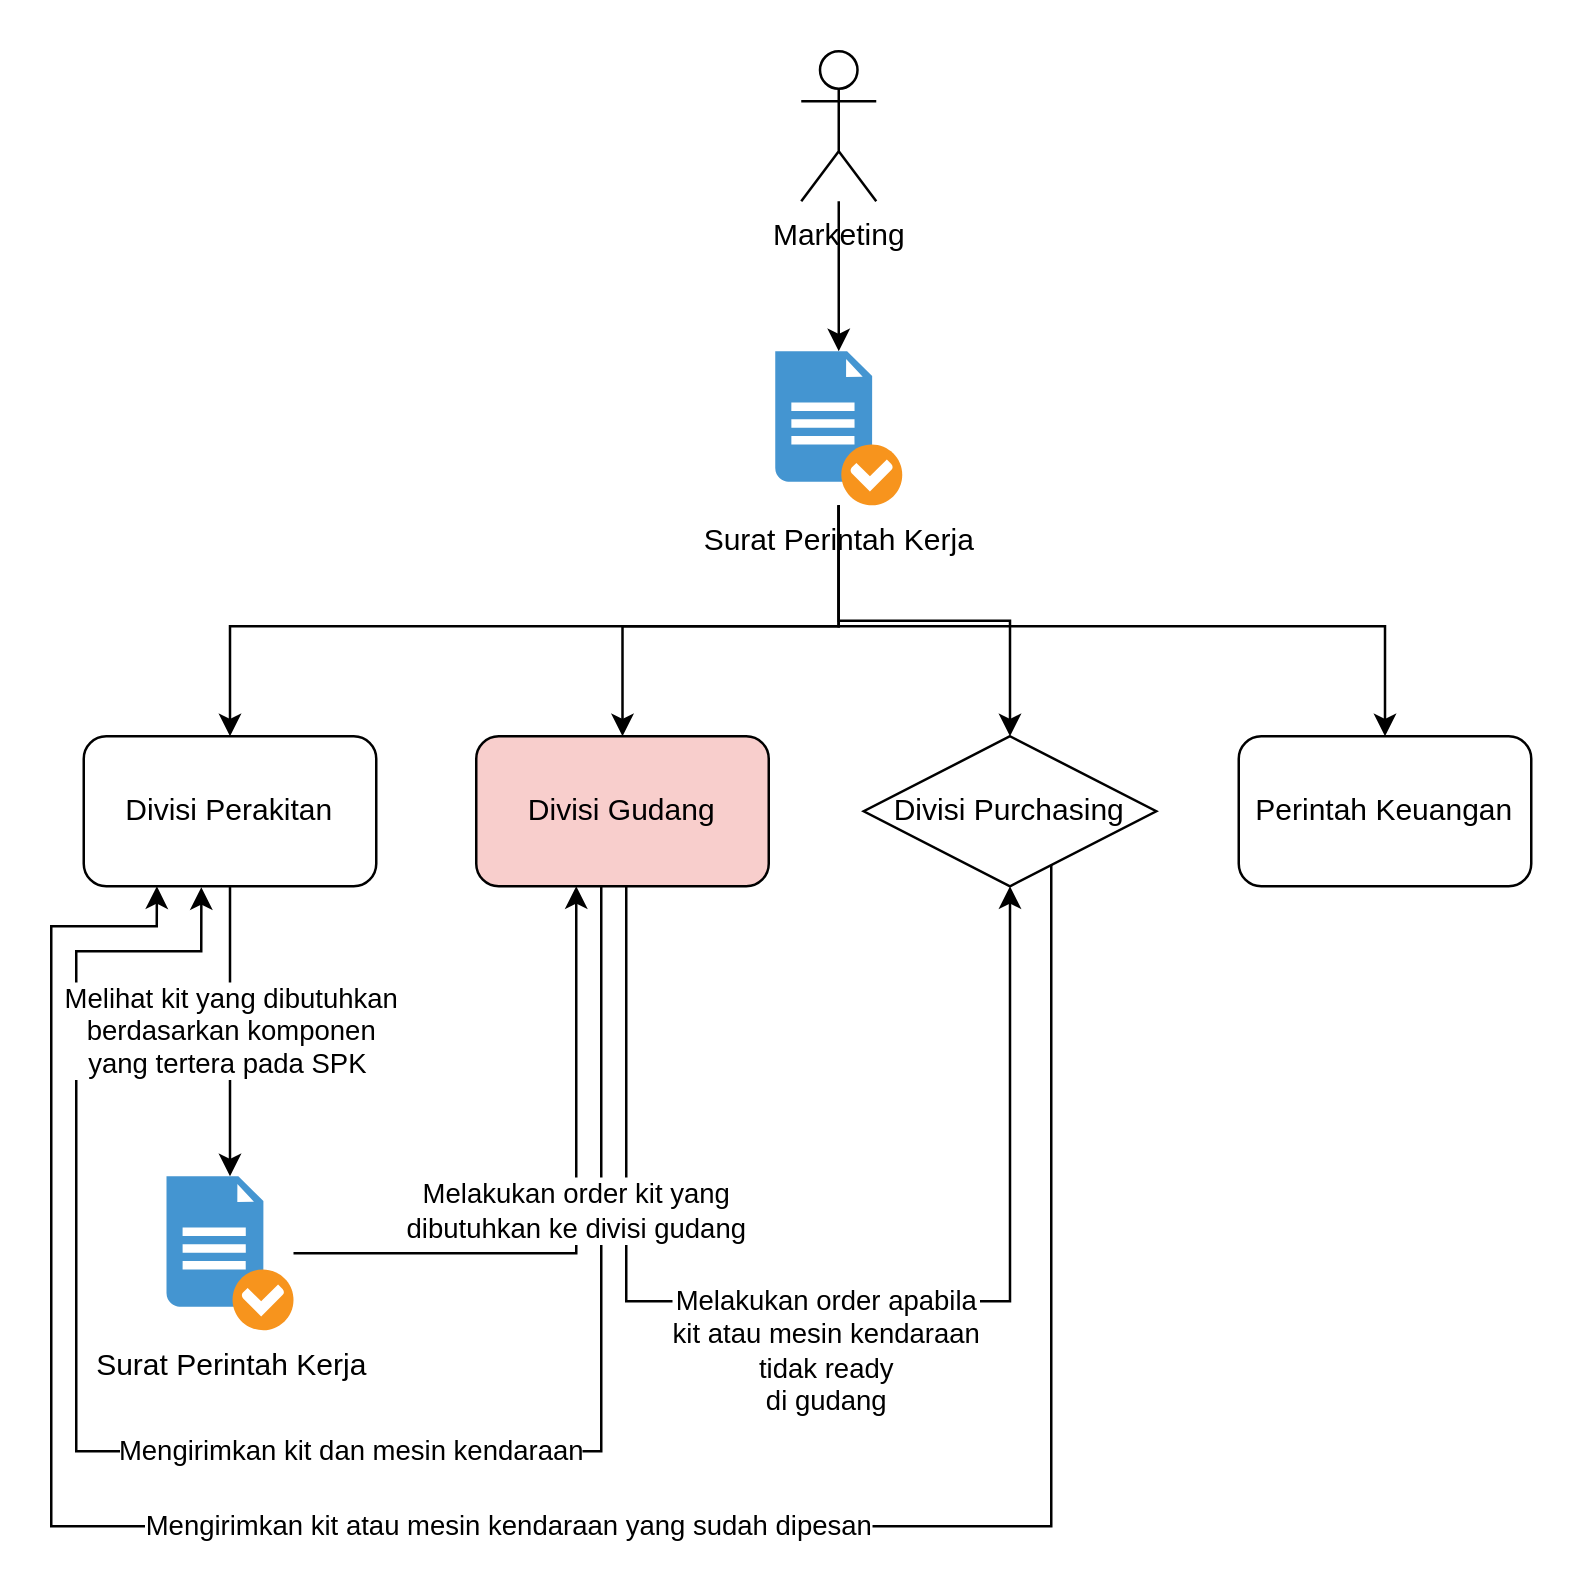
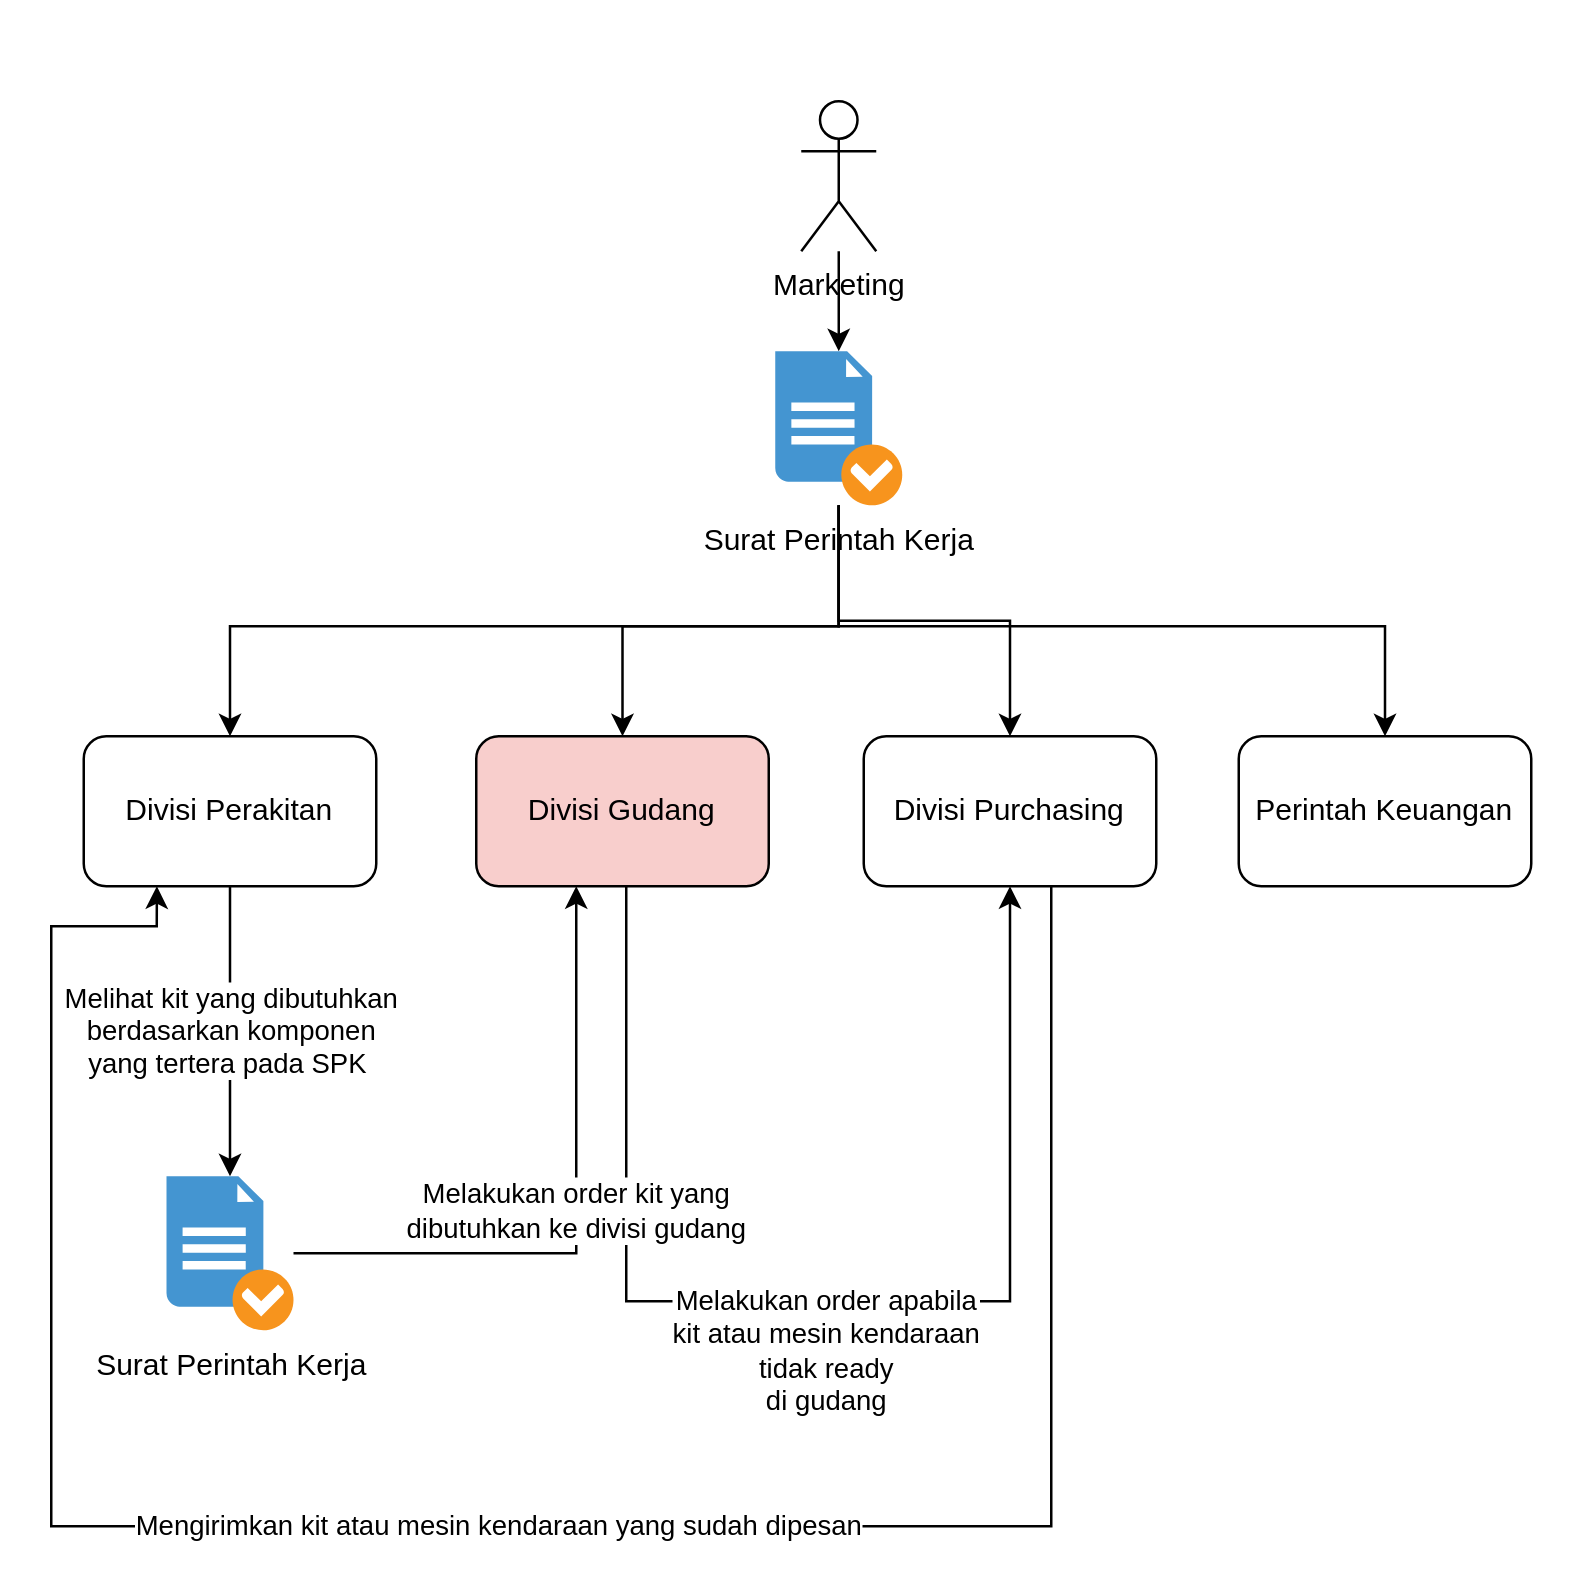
node "Marketing": moved (839, 126) -> (839, 176)
node "Divisi Purchasing": shape diamond -> rounded rectangle
edge "Divisi Gudang" -> "Divisi Perakitan": removed, label "Mengirimkan kit dan mesin kendaraan"
